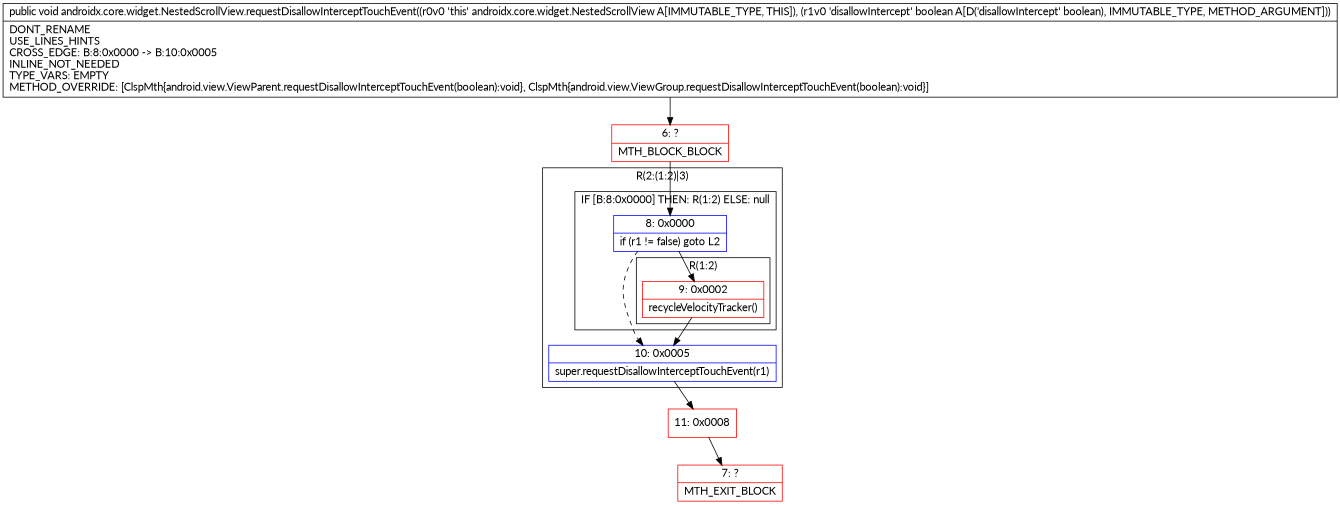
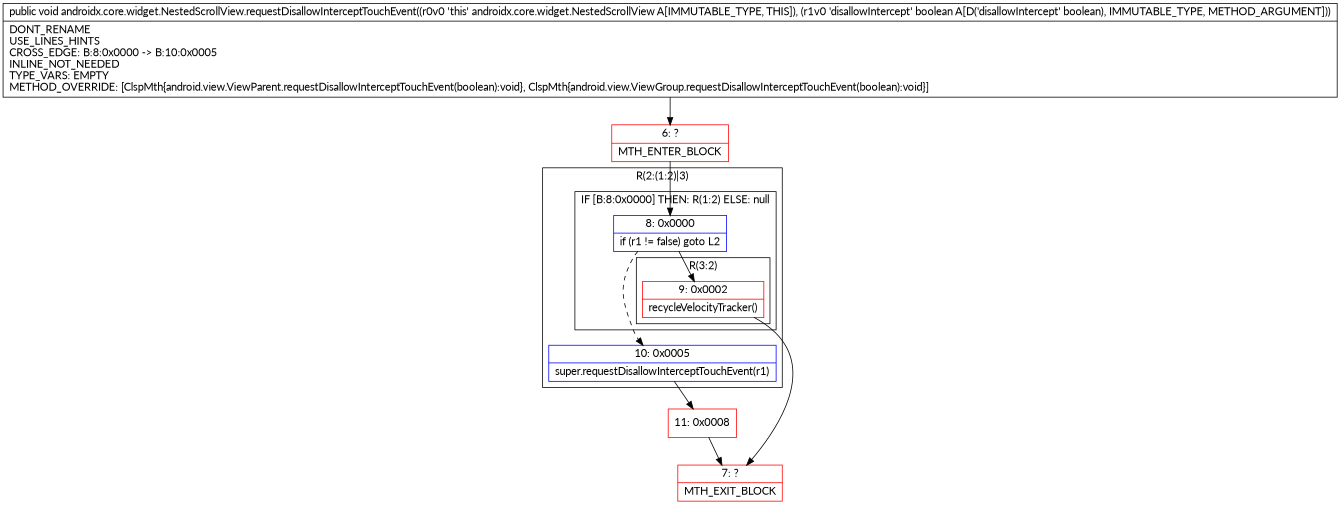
node "6: ?": text "MTH_BLOCK_BLOCK" -> "MTH_ENTER_BLOCK"
cluster "R(1:2)": label "R(1:2)" -> "R(3:2)"
edge "9: 0x0002" -> "10: 0x0005": now "9: 0x0002" -> "7: ?"
